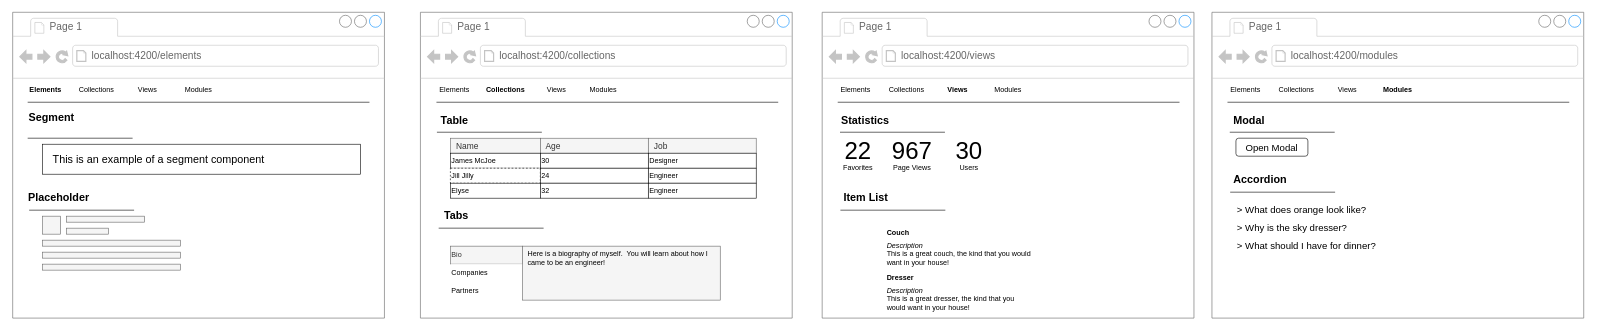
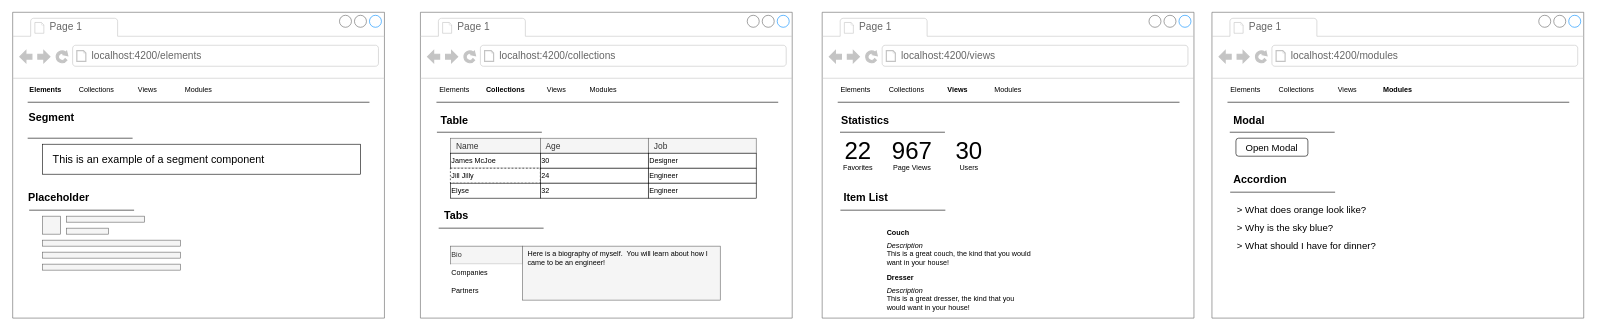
node "> Why is the sky dresser?": label "> Why is the sky dresser?" -> "> Why is the sky blue?"
